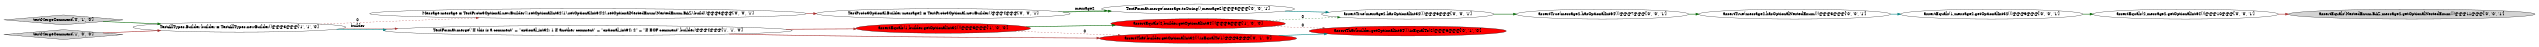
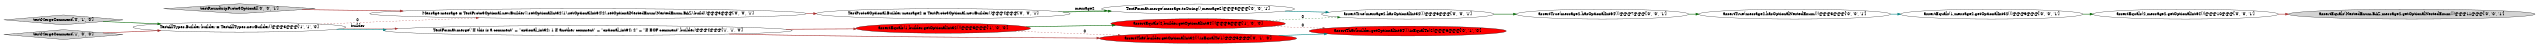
node "testRoundtripProto3Optional['0', '0', '1']": added
